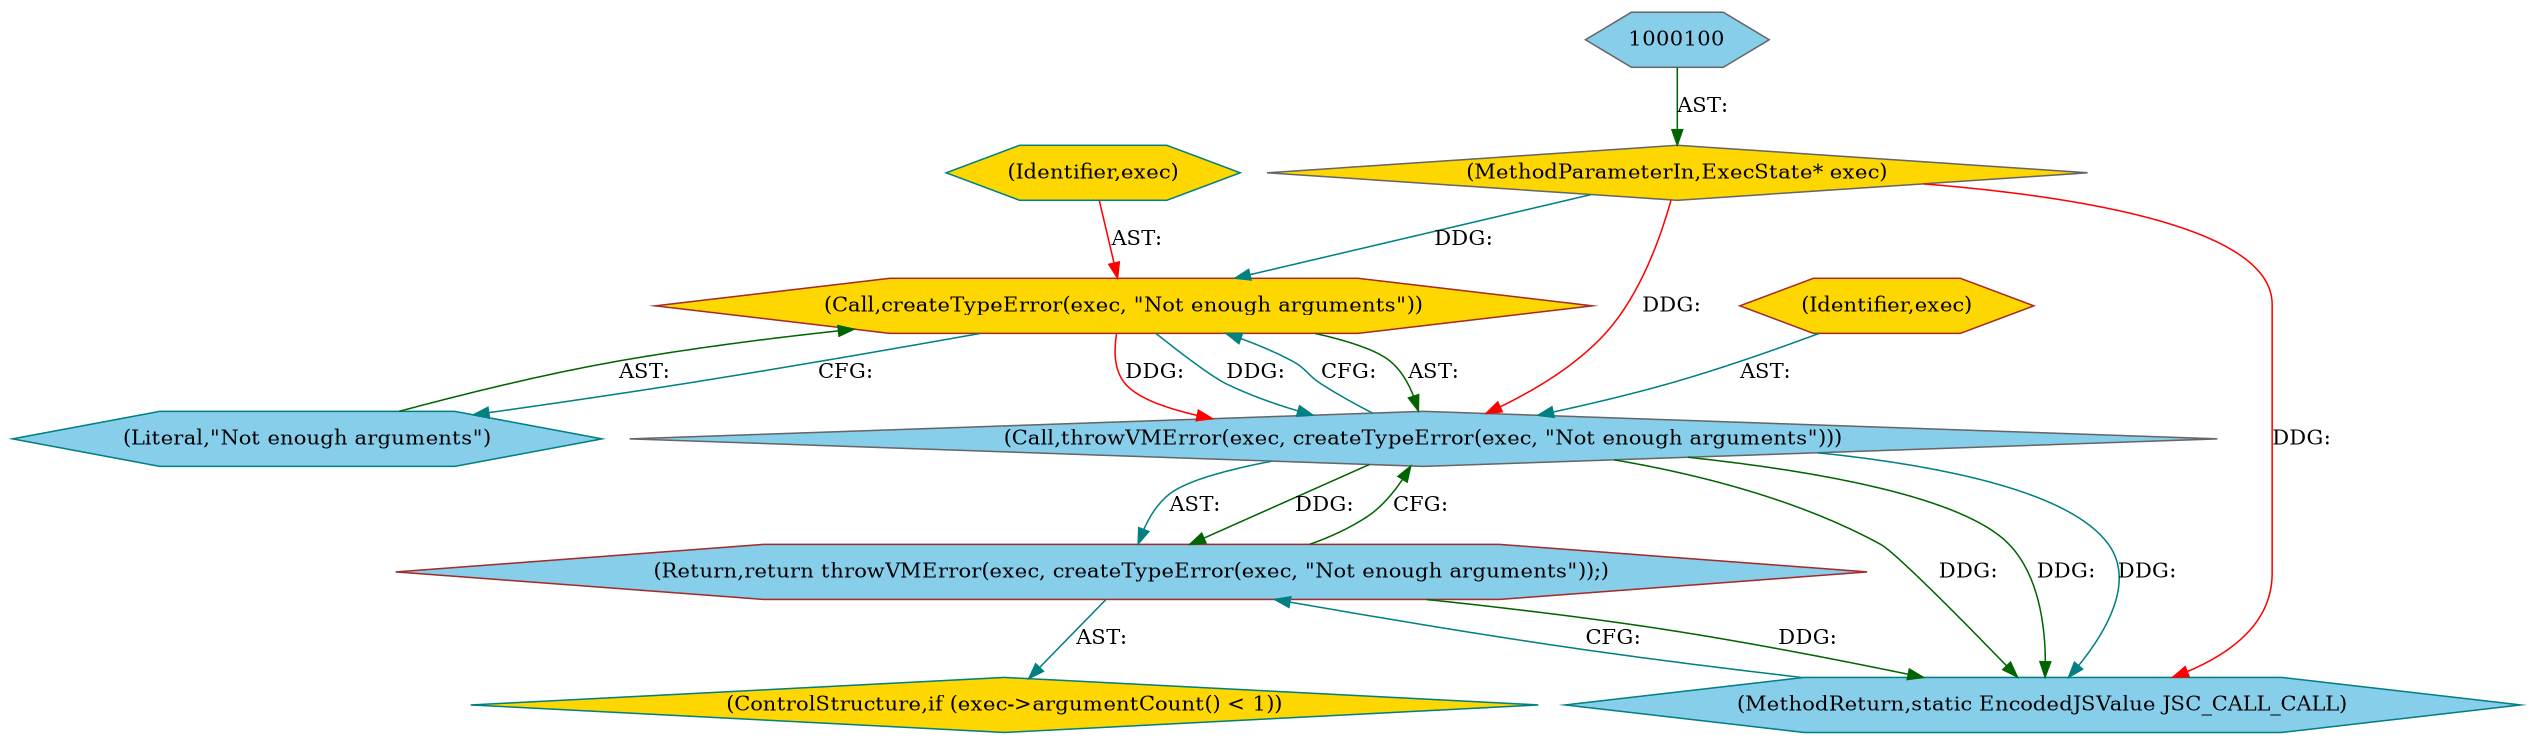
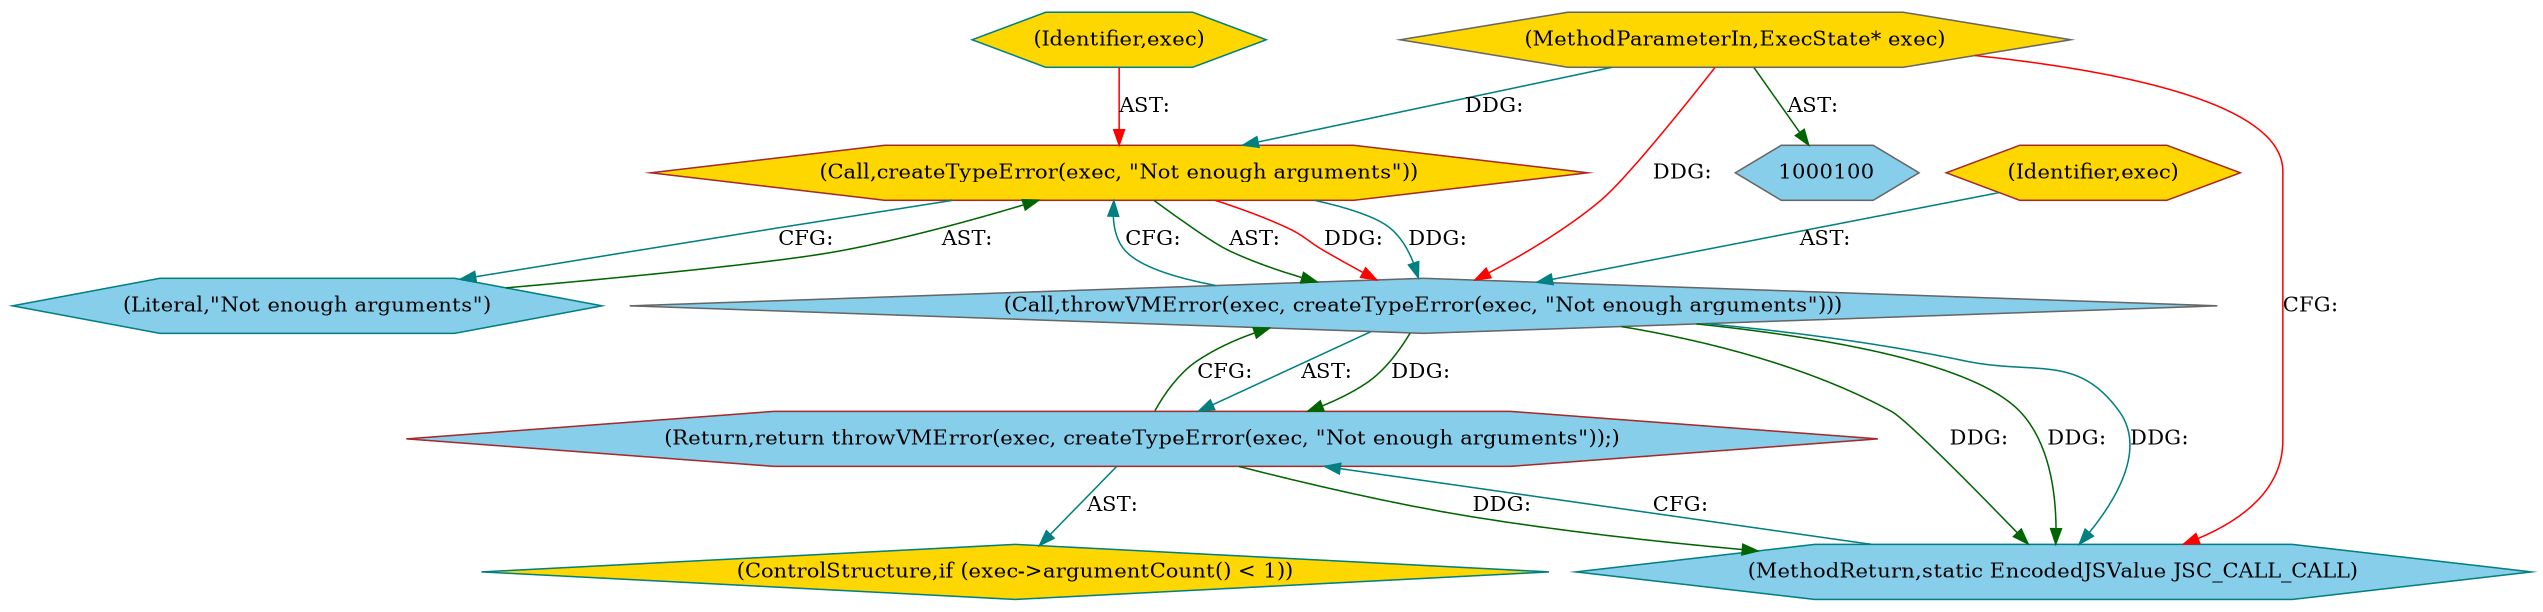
edge "1000100" -> "(MethodParameterIn,ExecState* exec)": reversed
node "(MethodParameterIn,ExecState* exec)": shape diamond -> hexagon
edge "(MethodParameterIn,ExecState* exec)" -> "(MethodReturn,static EncodedJSValue JSC_CALL_CALL)": label "DDG: " -> "CFG: "
